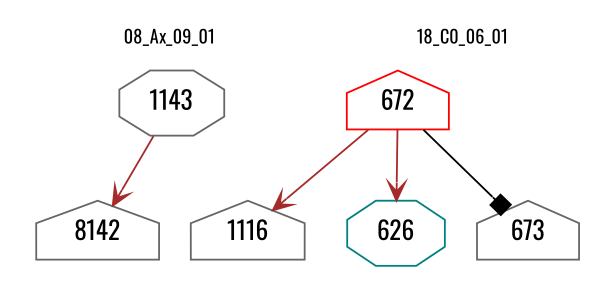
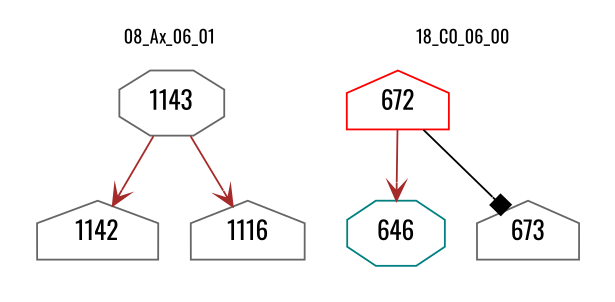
cluster "08_Ax_09_01": label "08_Ax_09_01" -> "08_Ax_06_01"
cluster "18_C0_06_01": label "18_C0_06_01" -> "18_C0_06_00"
edge "672" -> "1116": now "1143" -> "1116"
node "8142": label "8142" -> "1142"
node "626": label "626" -> "646"
